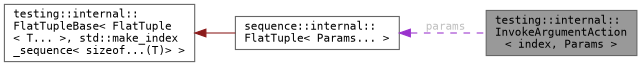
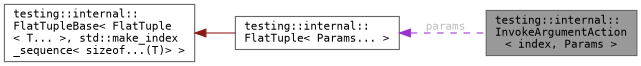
node "sequence::internal:: FlatTuple< Params... >": label "sequence::internal:: FlatTuple< Params... >" -> "testing::internal:: FlatTuple< Params... >"
